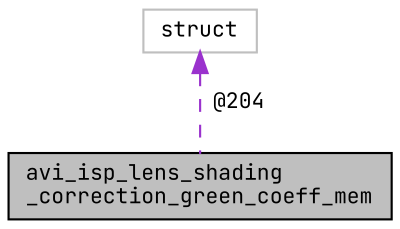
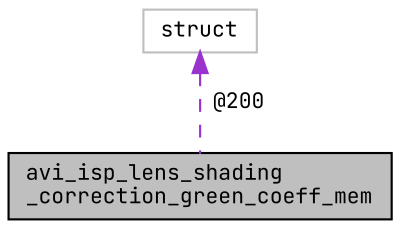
edge "avi_isp_lens_shading _correction_green_coeff_mem" -> "struct": label " @204" -> " @200"
